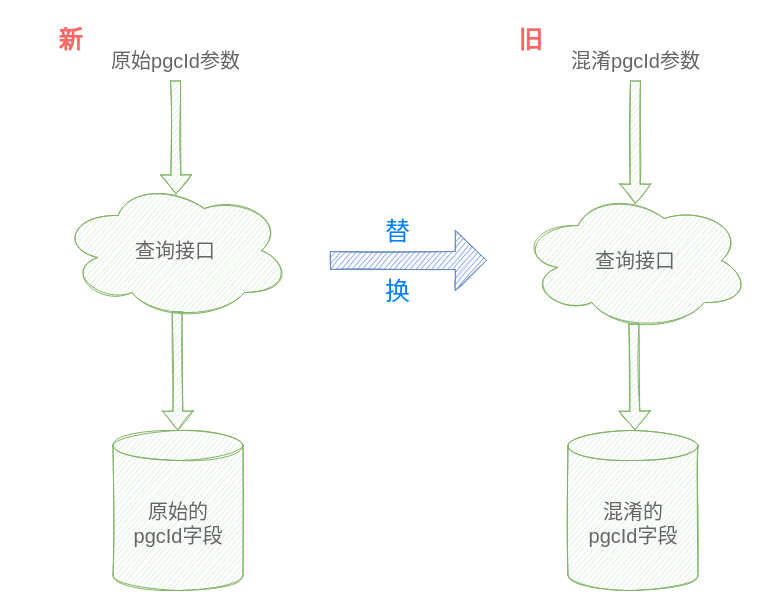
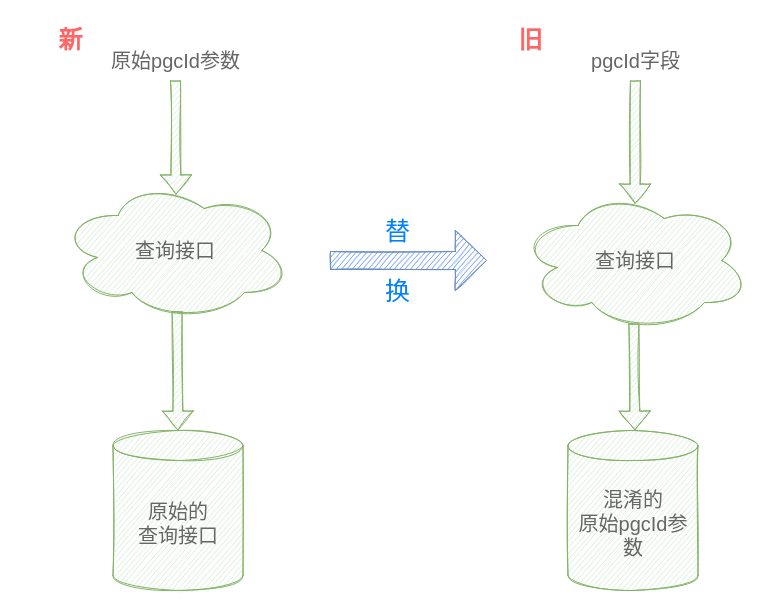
node "混淆pgcId参数": label "混淆pgcId参数" -> "pgcId字段"
node "原始的 pgcId字段": label "原始的 pgcId字段" -> "原始的 查询接口"
node "混淆的 pgcId字段": label "混淆的 pgcId字段" -> "混淆的 原始pgcId参数"
